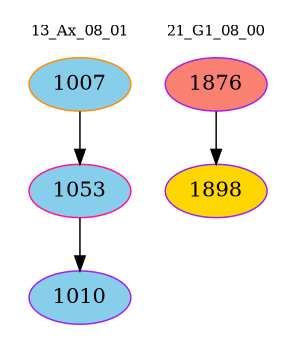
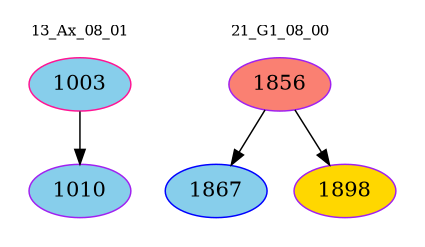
node "1007": removed
node "1876": label "1876" -> "1856"
node "1053": label "1053" -> "1003"
node "1867": added
